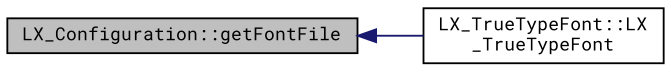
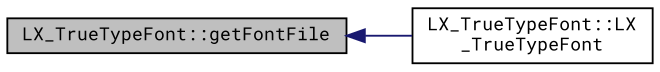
node "LX_Configuration::getFontFile": label "LX_Configuration::getFontFile" -> "LX_TrueTypeFont::getFontFile"
